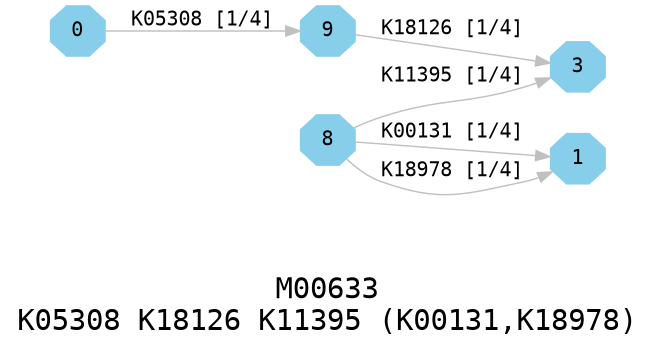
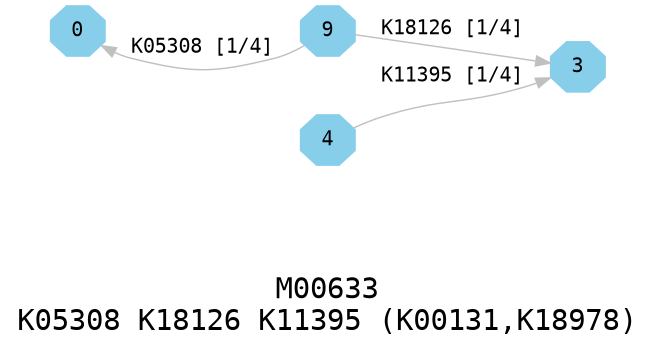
edge "0" -> "9": reversed
node "8": label "8" -> "4"
node "1": removed
